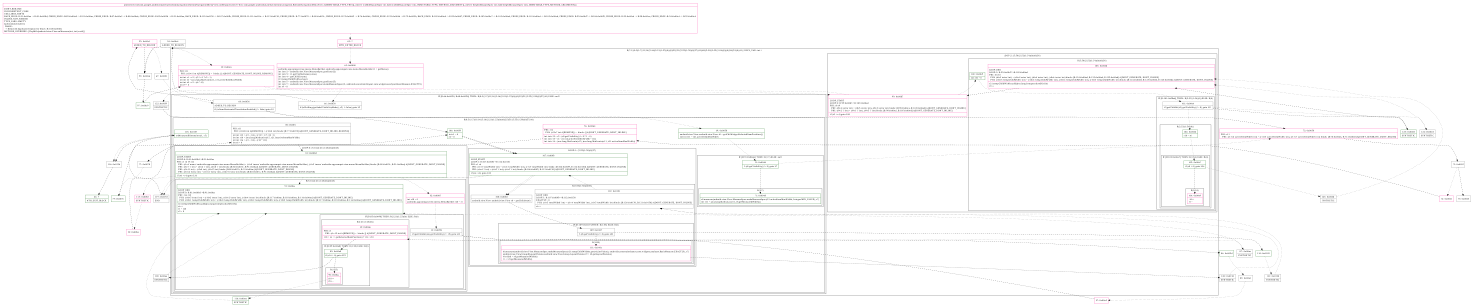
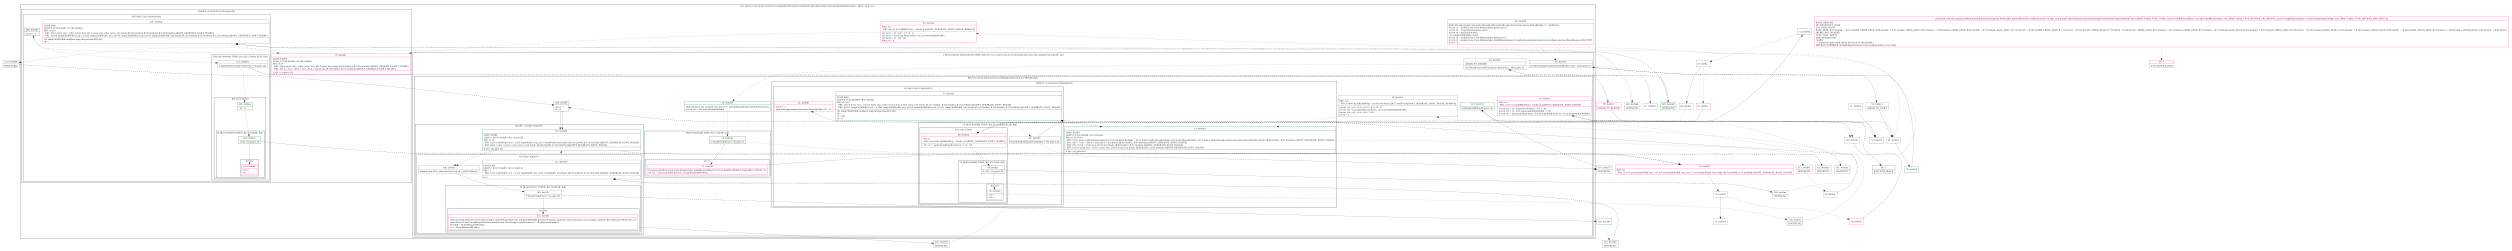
node "94: 0x00c4": text "ADDED_TO_REGION" -> "ADDED_TO_DONT"
edge "63: ?" -> "65: 0x0000": removed
edge "93: 0x00c1" -> "67: 0x0032": now "66: 0x0030" -> "67: 0x0032"
node "98: 0x00ca": text "int r9 = 0" -> "block r9 = 0"
edge "97: 0x00c9" -> "98: 0x00ca": now "97: 0x00c9" -> "66: 0x0030"
edge "105: 0x00ed" -> "99: 0x00d7": style dashed -> dotted
node "86: 0x00a3": added
node "122: 0x00f9": text "SYNTHETIC" -> "IMMUTABLE"
edge "68: 0x0036" -> "72: 0x005b": now "71: 0x0048" -> "72: 0x005b"
edge "79: 0x007b" -> "80: 0x007c": style dashed -> dotted
edge "76: 0x0064" -> "77: 0x0078": now "76: 0x0064" -> "79: 0x007b"
edge "80: 0x007c" -> "81: 0x008d": style dashed -> dotted
edge "81: 0x008d" -> "91: 0x00ae": reversed
edge "103: 0x00e7" -> "125: 0x00ed": style dotted -> dashed
node "71: 0x0048": color darkgreen -> deeppink
node "125: 0x00ed": color gray40 -> deeppink
node "112: 0x0130": text "EXACTLY: r1" -> "PHI: r1"
node "119: 0x0133": text "END" -> "SYNTHETIC"
edge "121: 0x0130" -> "112: 0x0130": style dotted -> dashed
